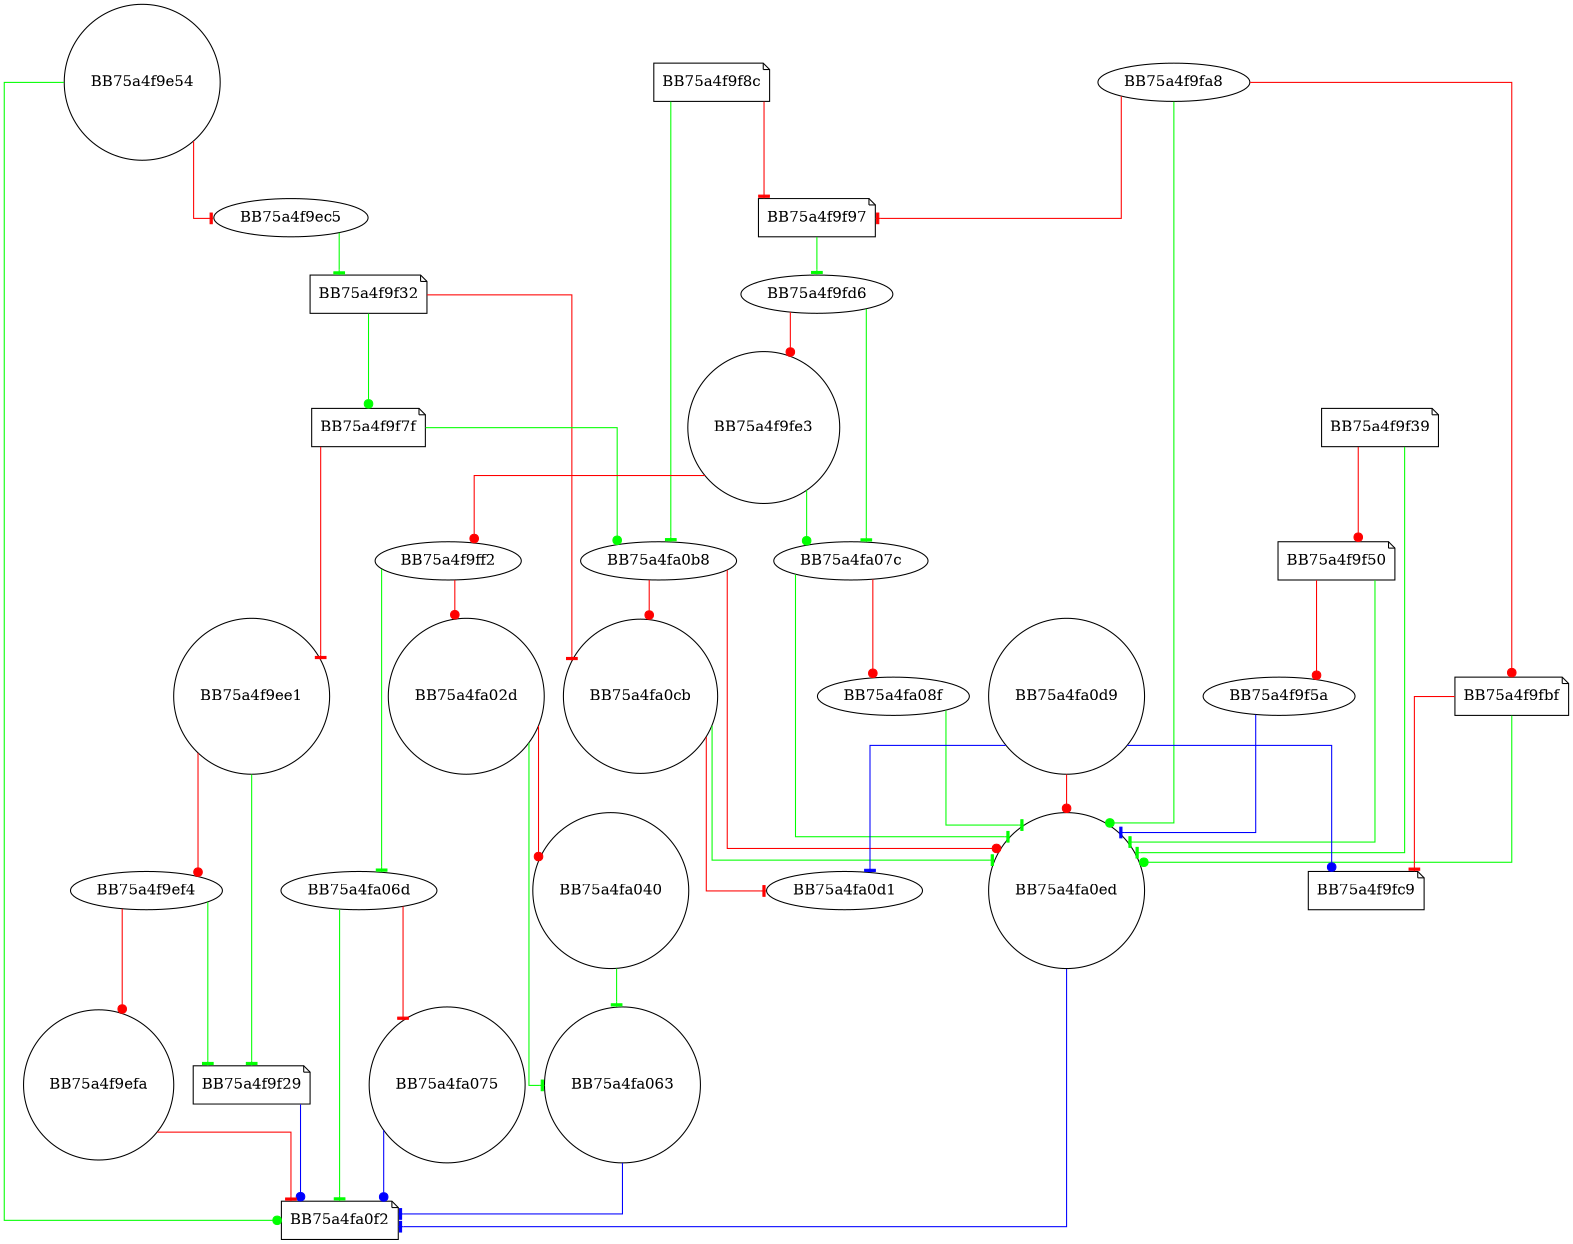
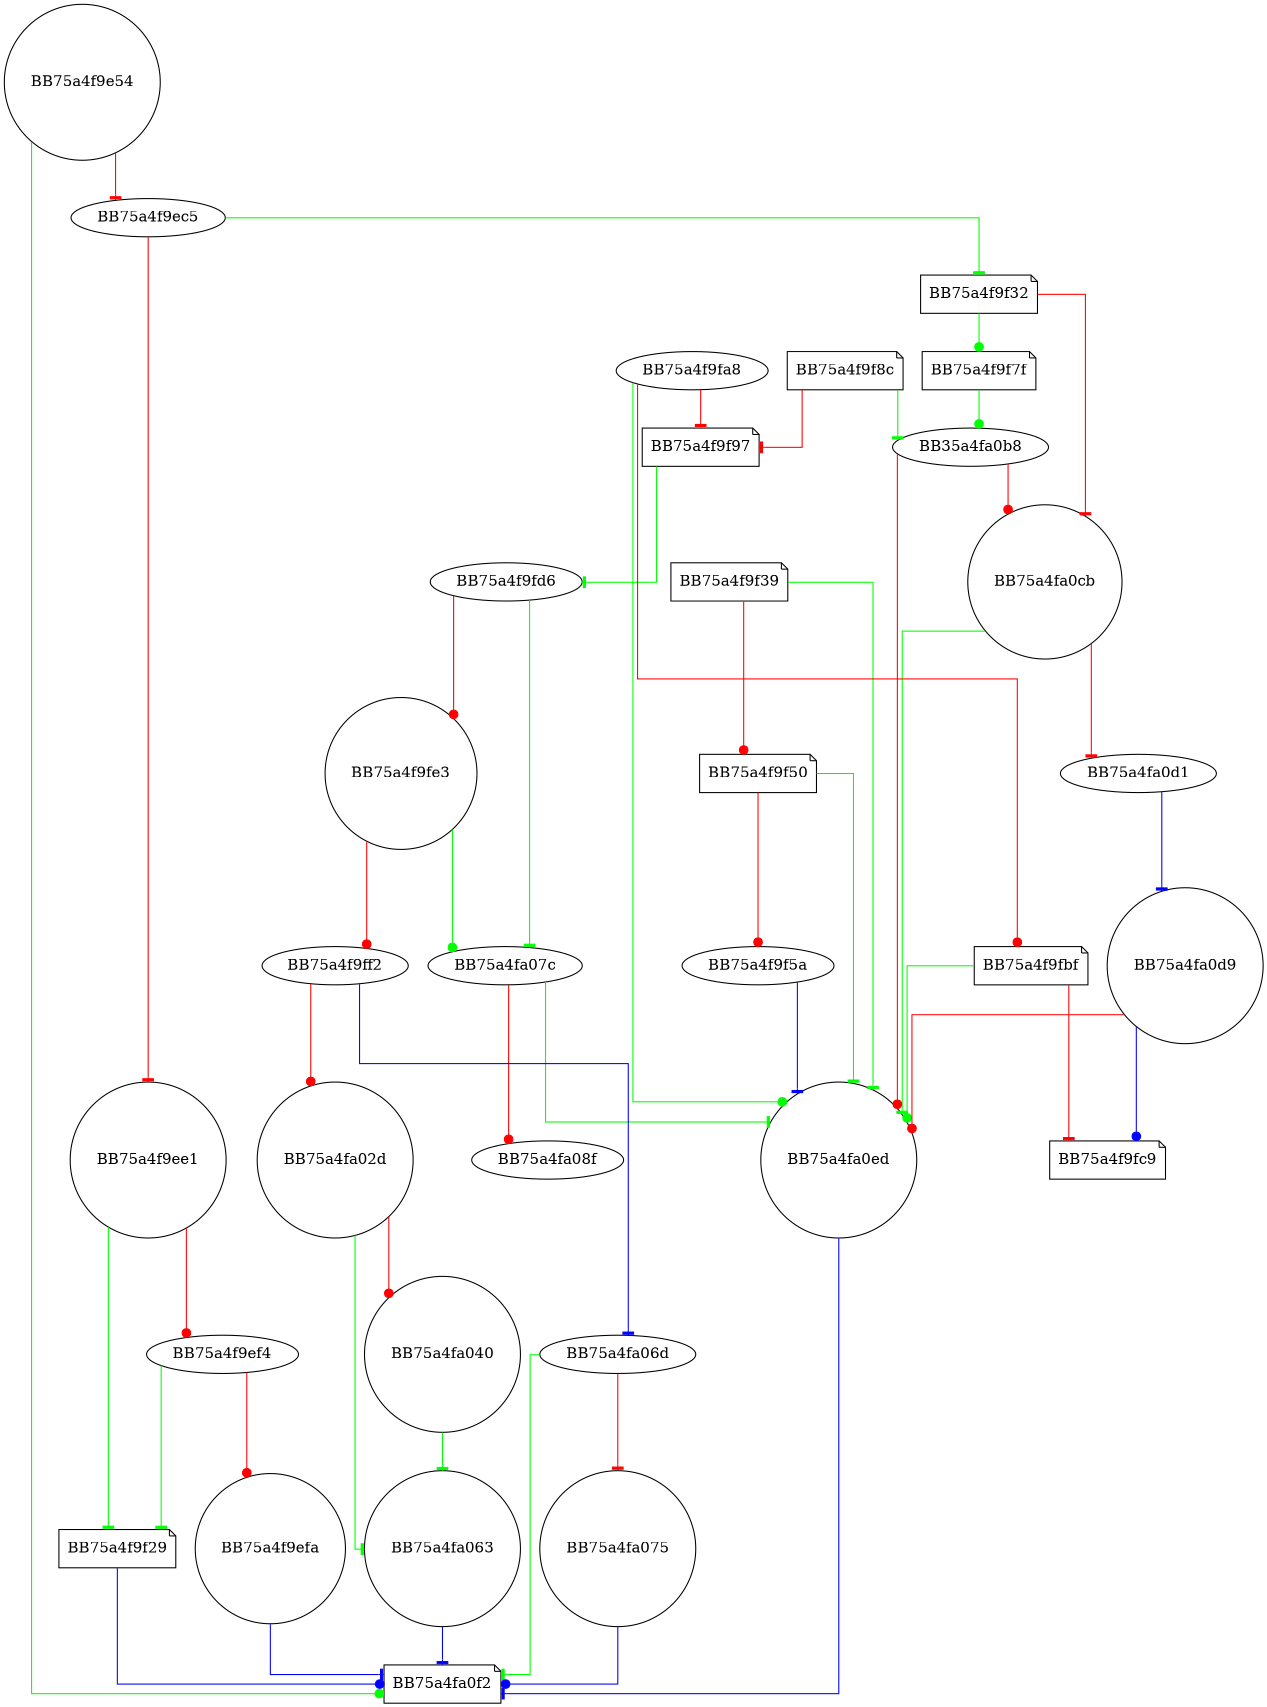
edge "BB75a4f9f7f" -> "BB75a4f9ee1": now "BB75a4f9ec5" -> "BB75a4f9ee1"
node "BB75a4fa0b8": label "BB75a4fa0b8" -> "BB35a4fa0b8"
edge "BB75a4f9ff2" -> "BB75a4fa06d": color green -> blue
edge "BB75a4fa0d9" -> "BB75a4fa0d1": reversed
edge "BB75a4fa08f" -> "BB75a4fa0ed": removed
edge "BB75a4f9efa" -> "BB75a4fa0f2": color red -> blue
